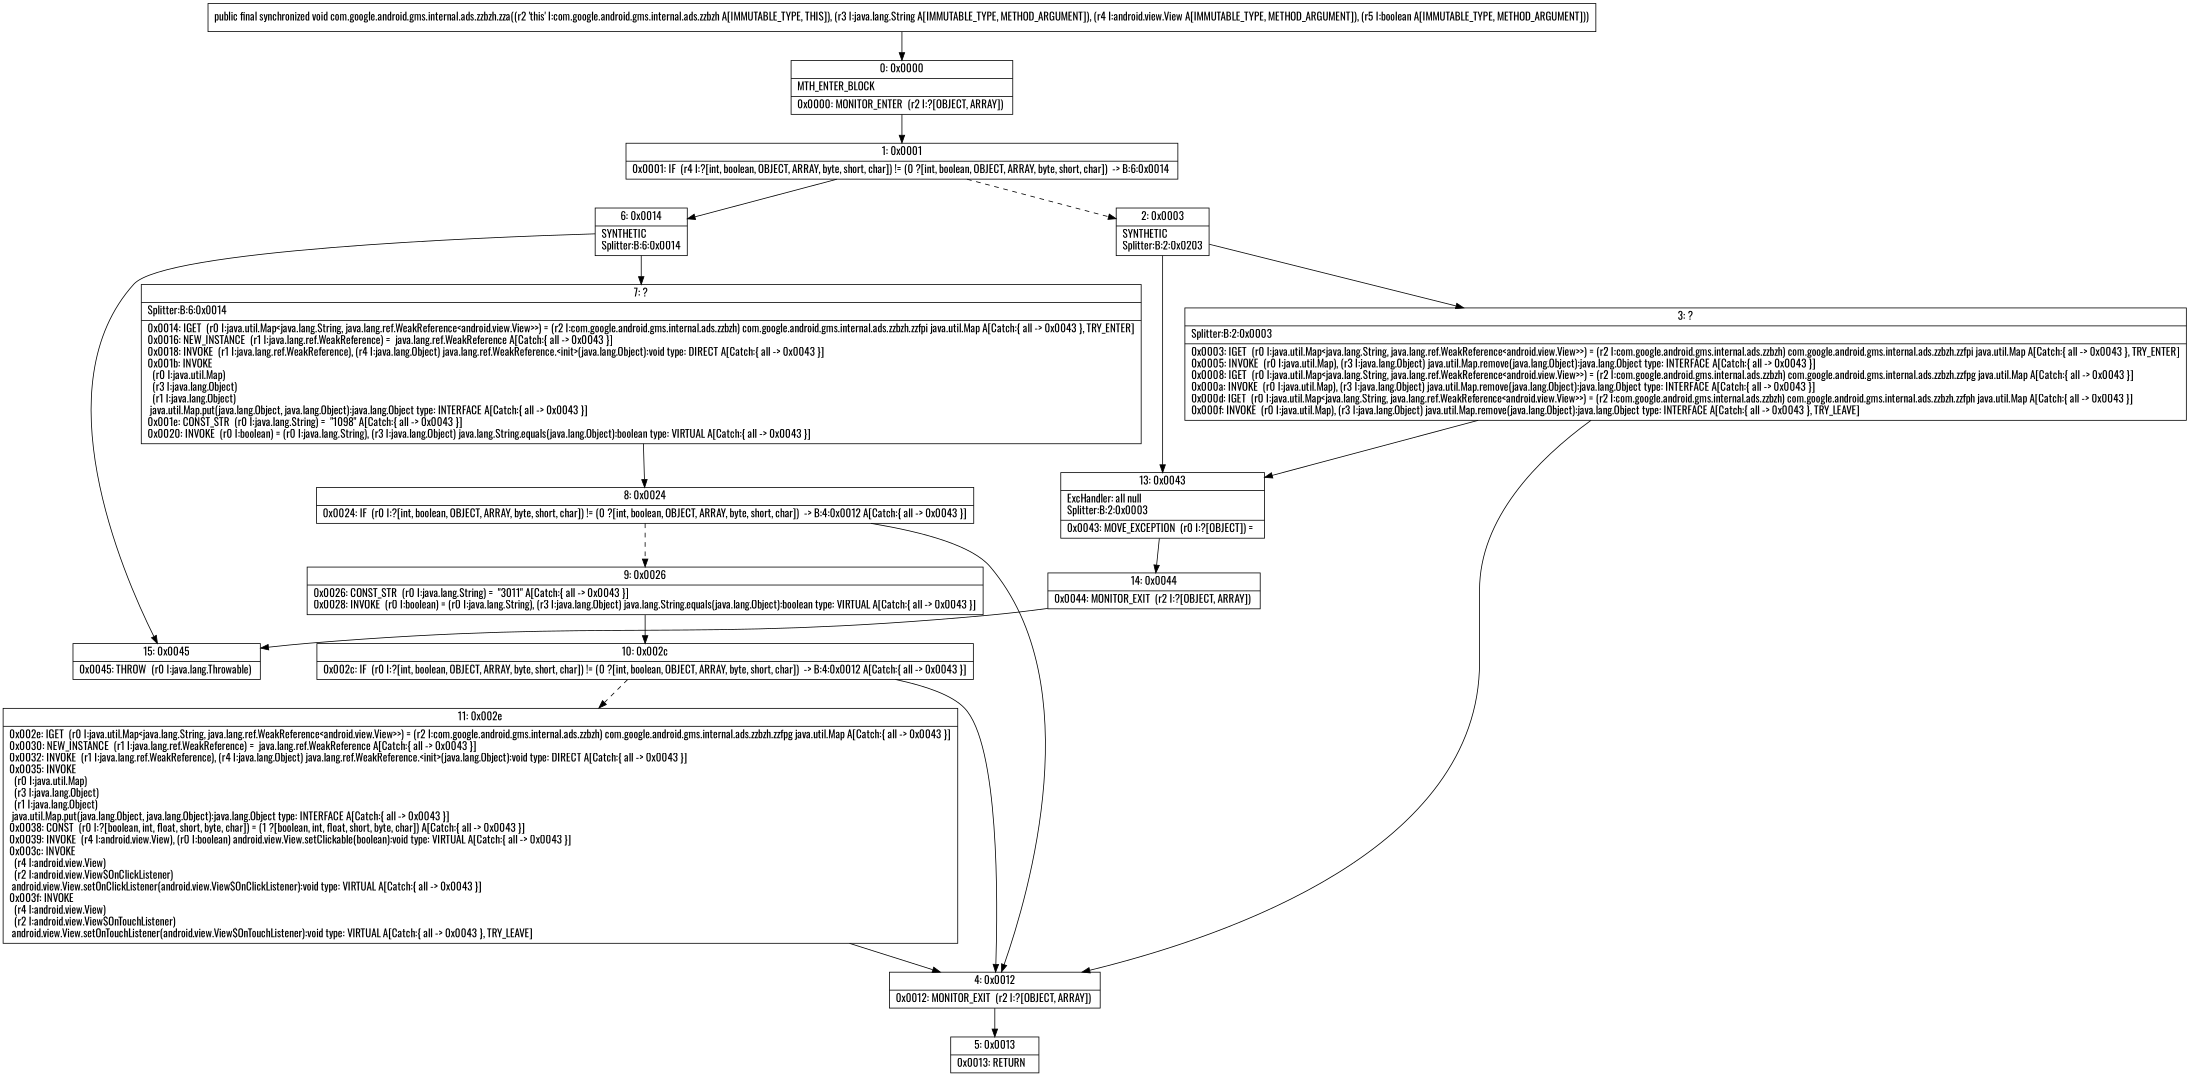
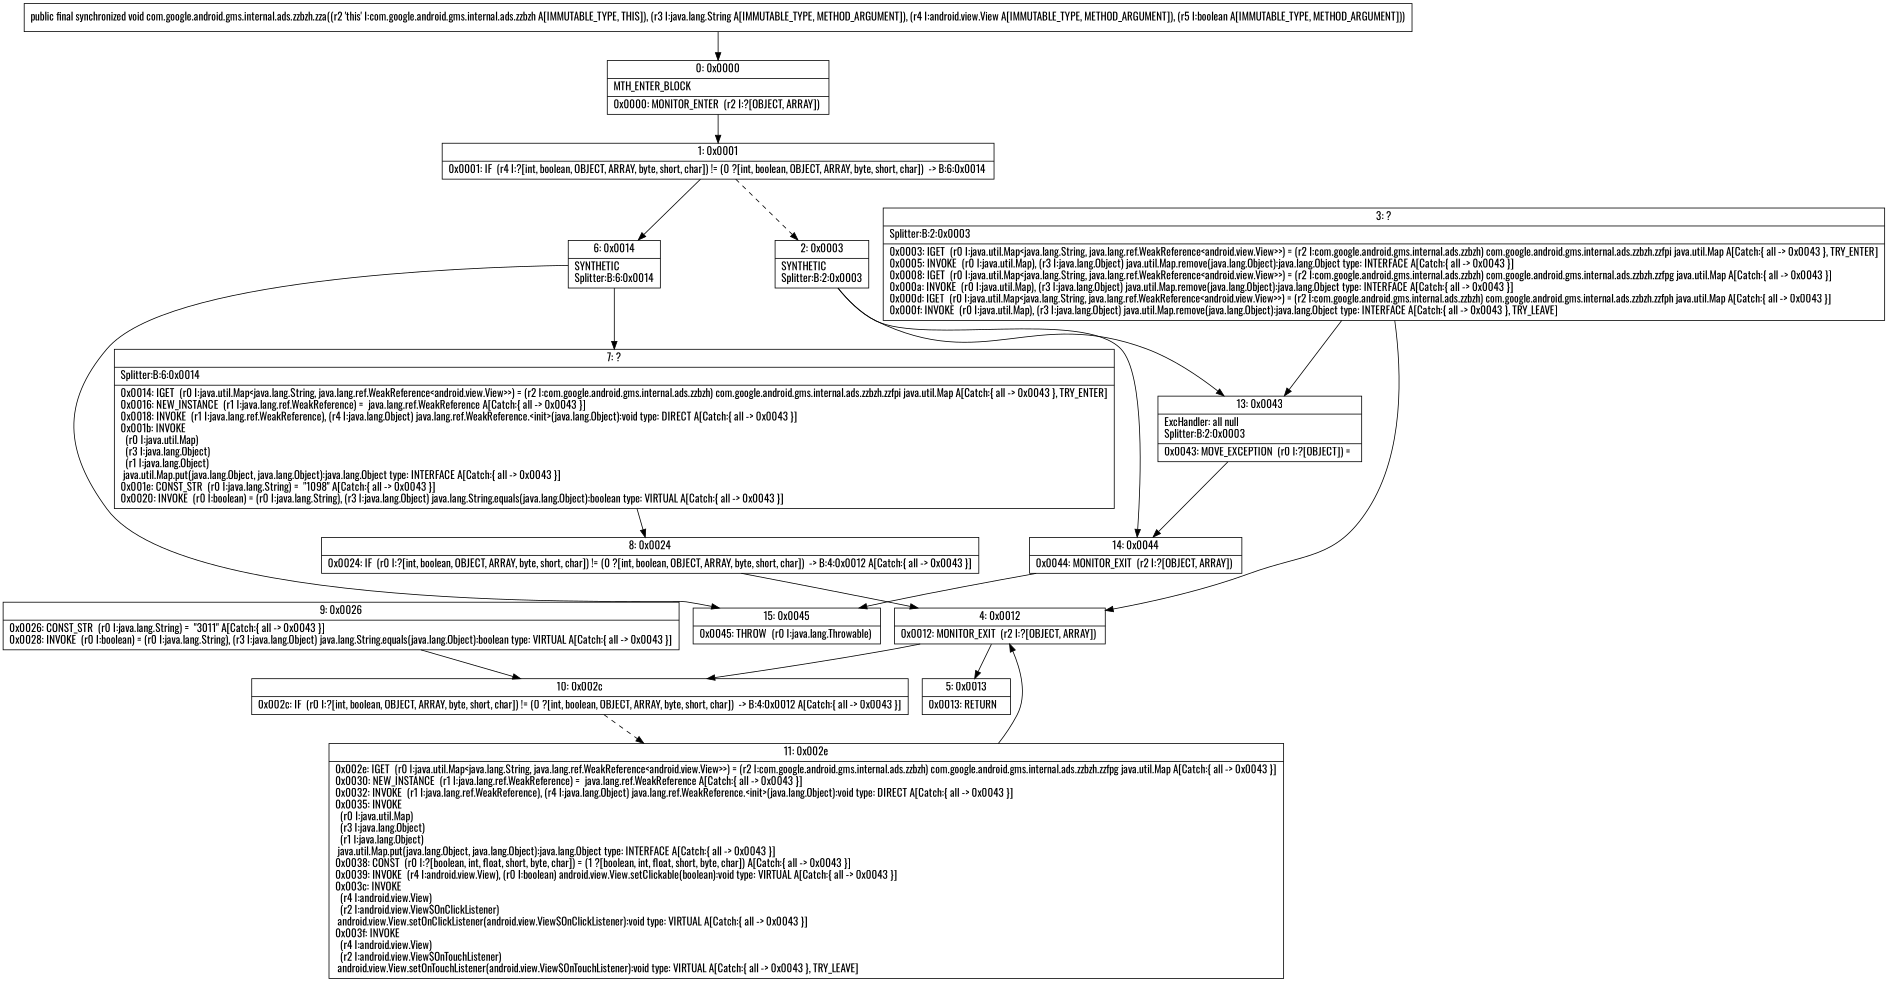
node "2: 0x0003": text "Splitter:B:2:0x0203" -> "Splitter:B:2:0x0003"
edge "2: 0x0003" -> "3: ?": now "2: 0x0003" -> "14: 0x0044"
edge "8: 0x0024" -> "9: 0x0026": removed
edge "10: 0x002c" -> "4: 0x0012": reversed
